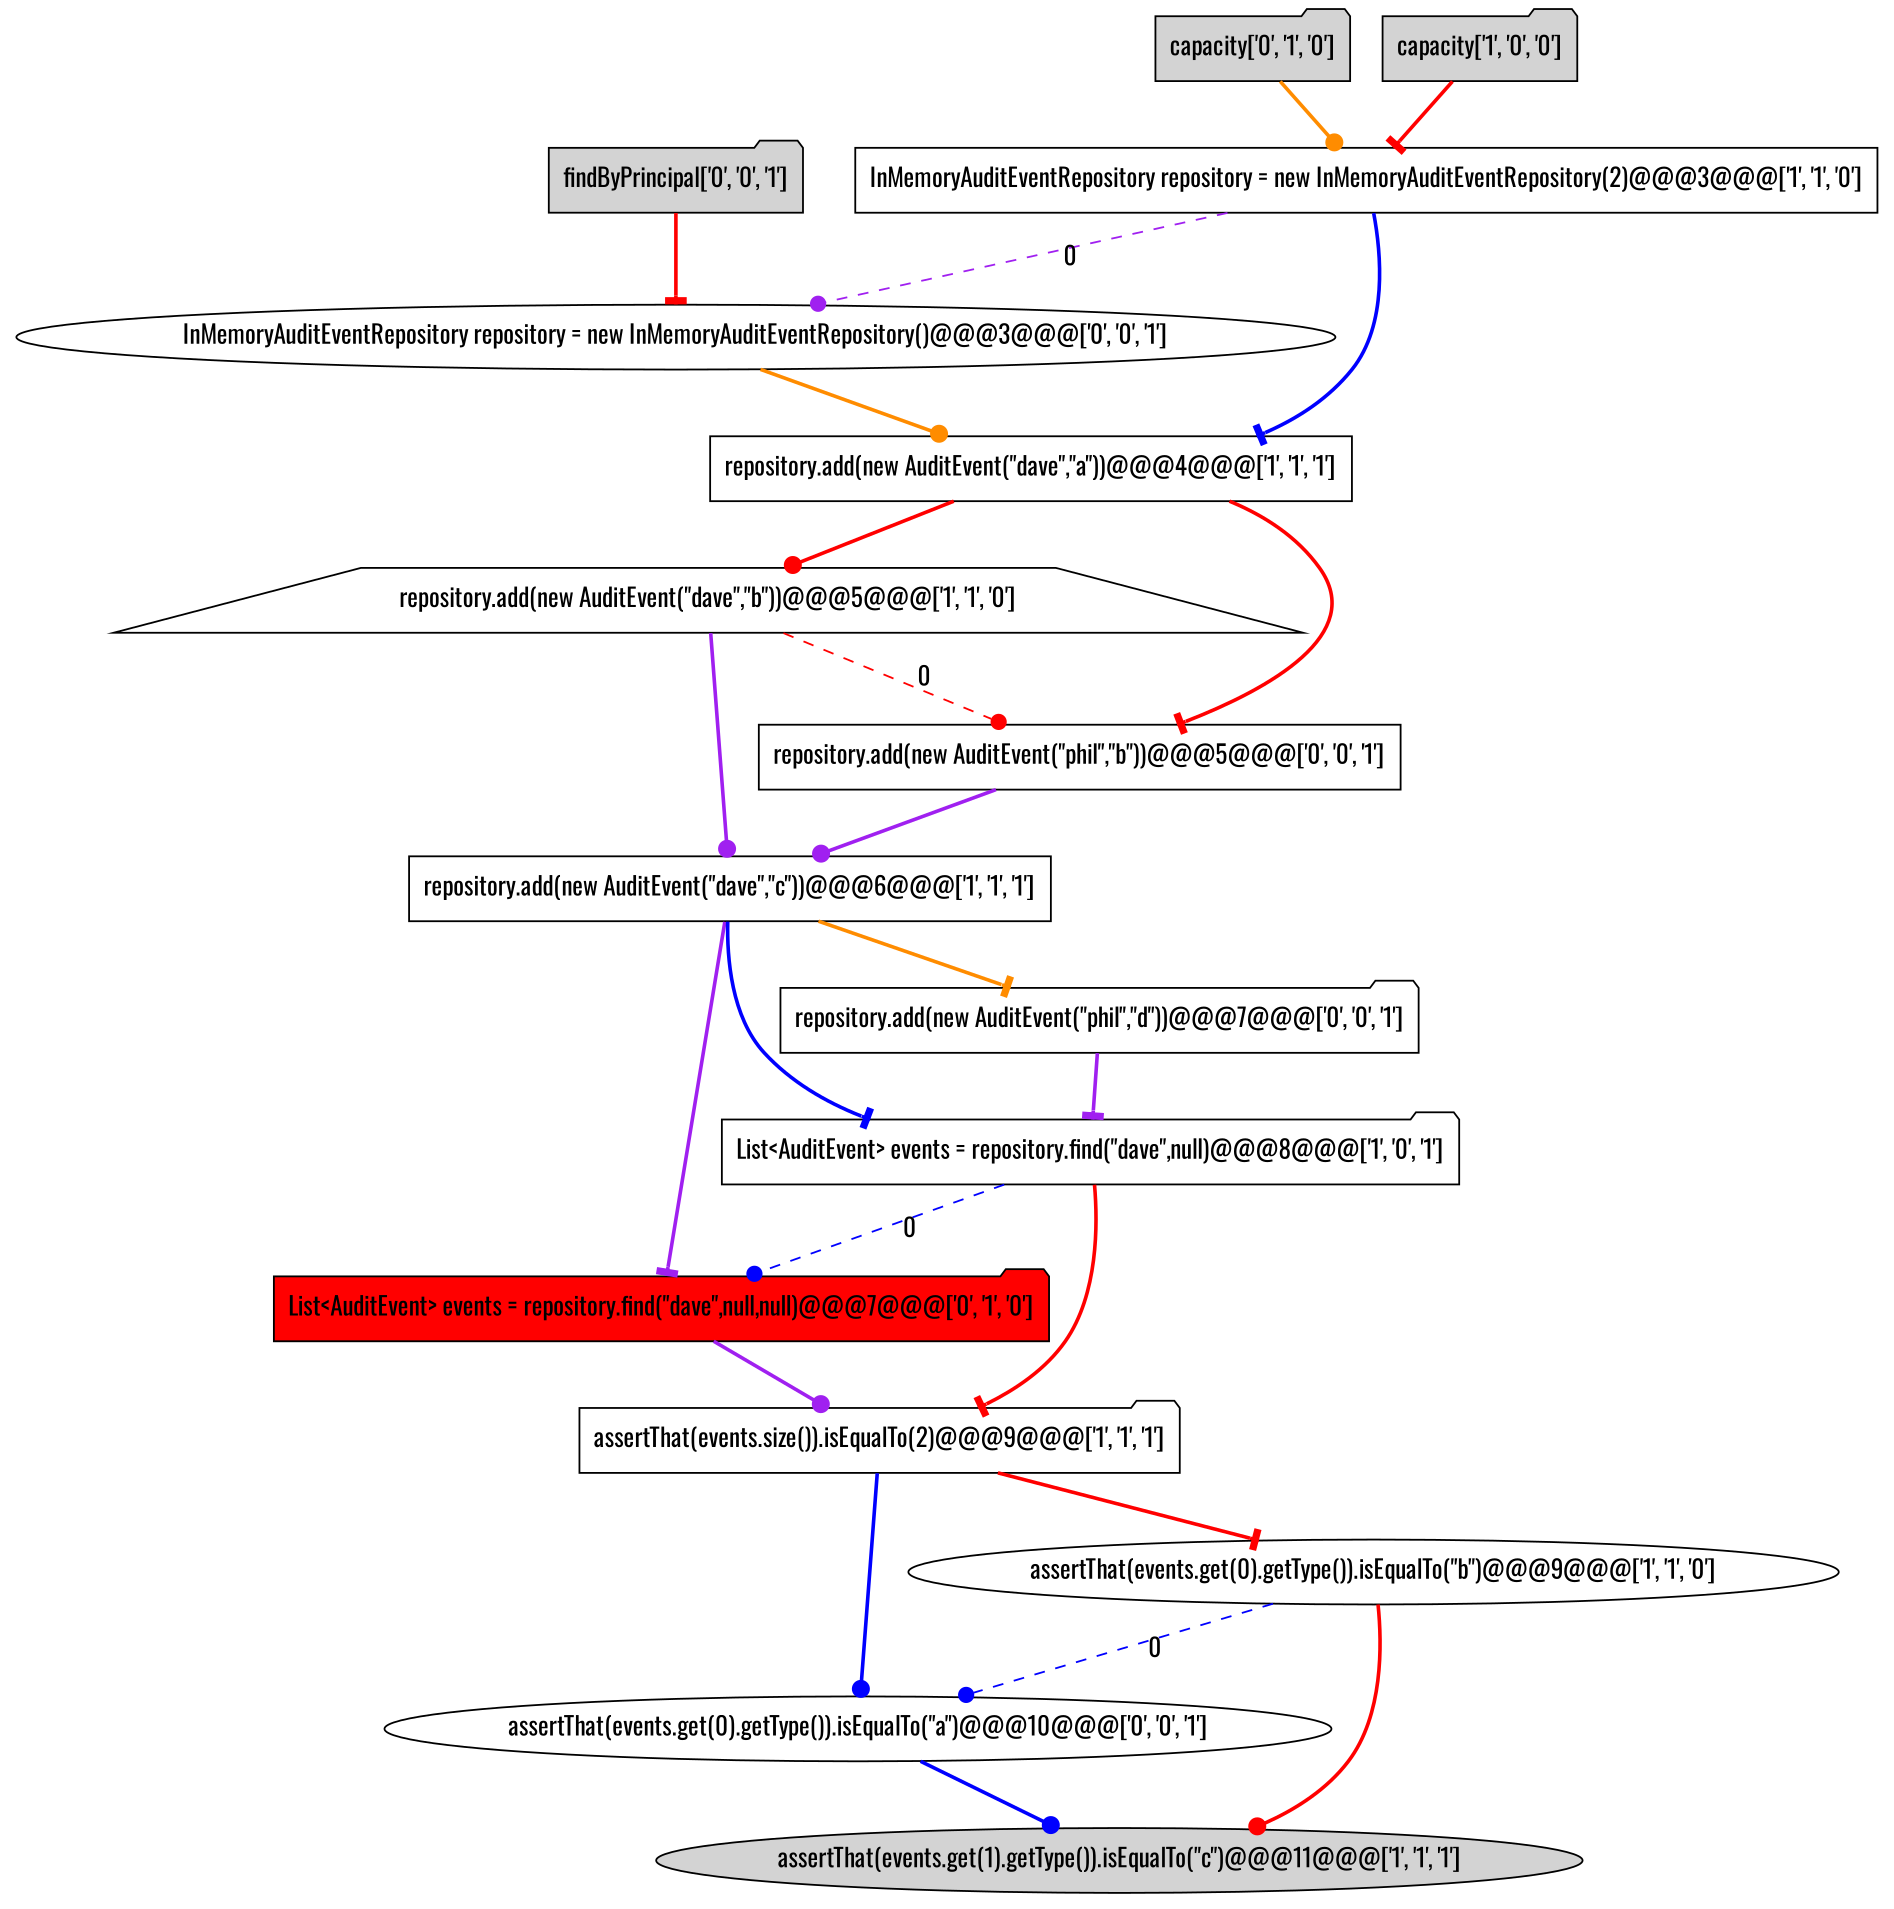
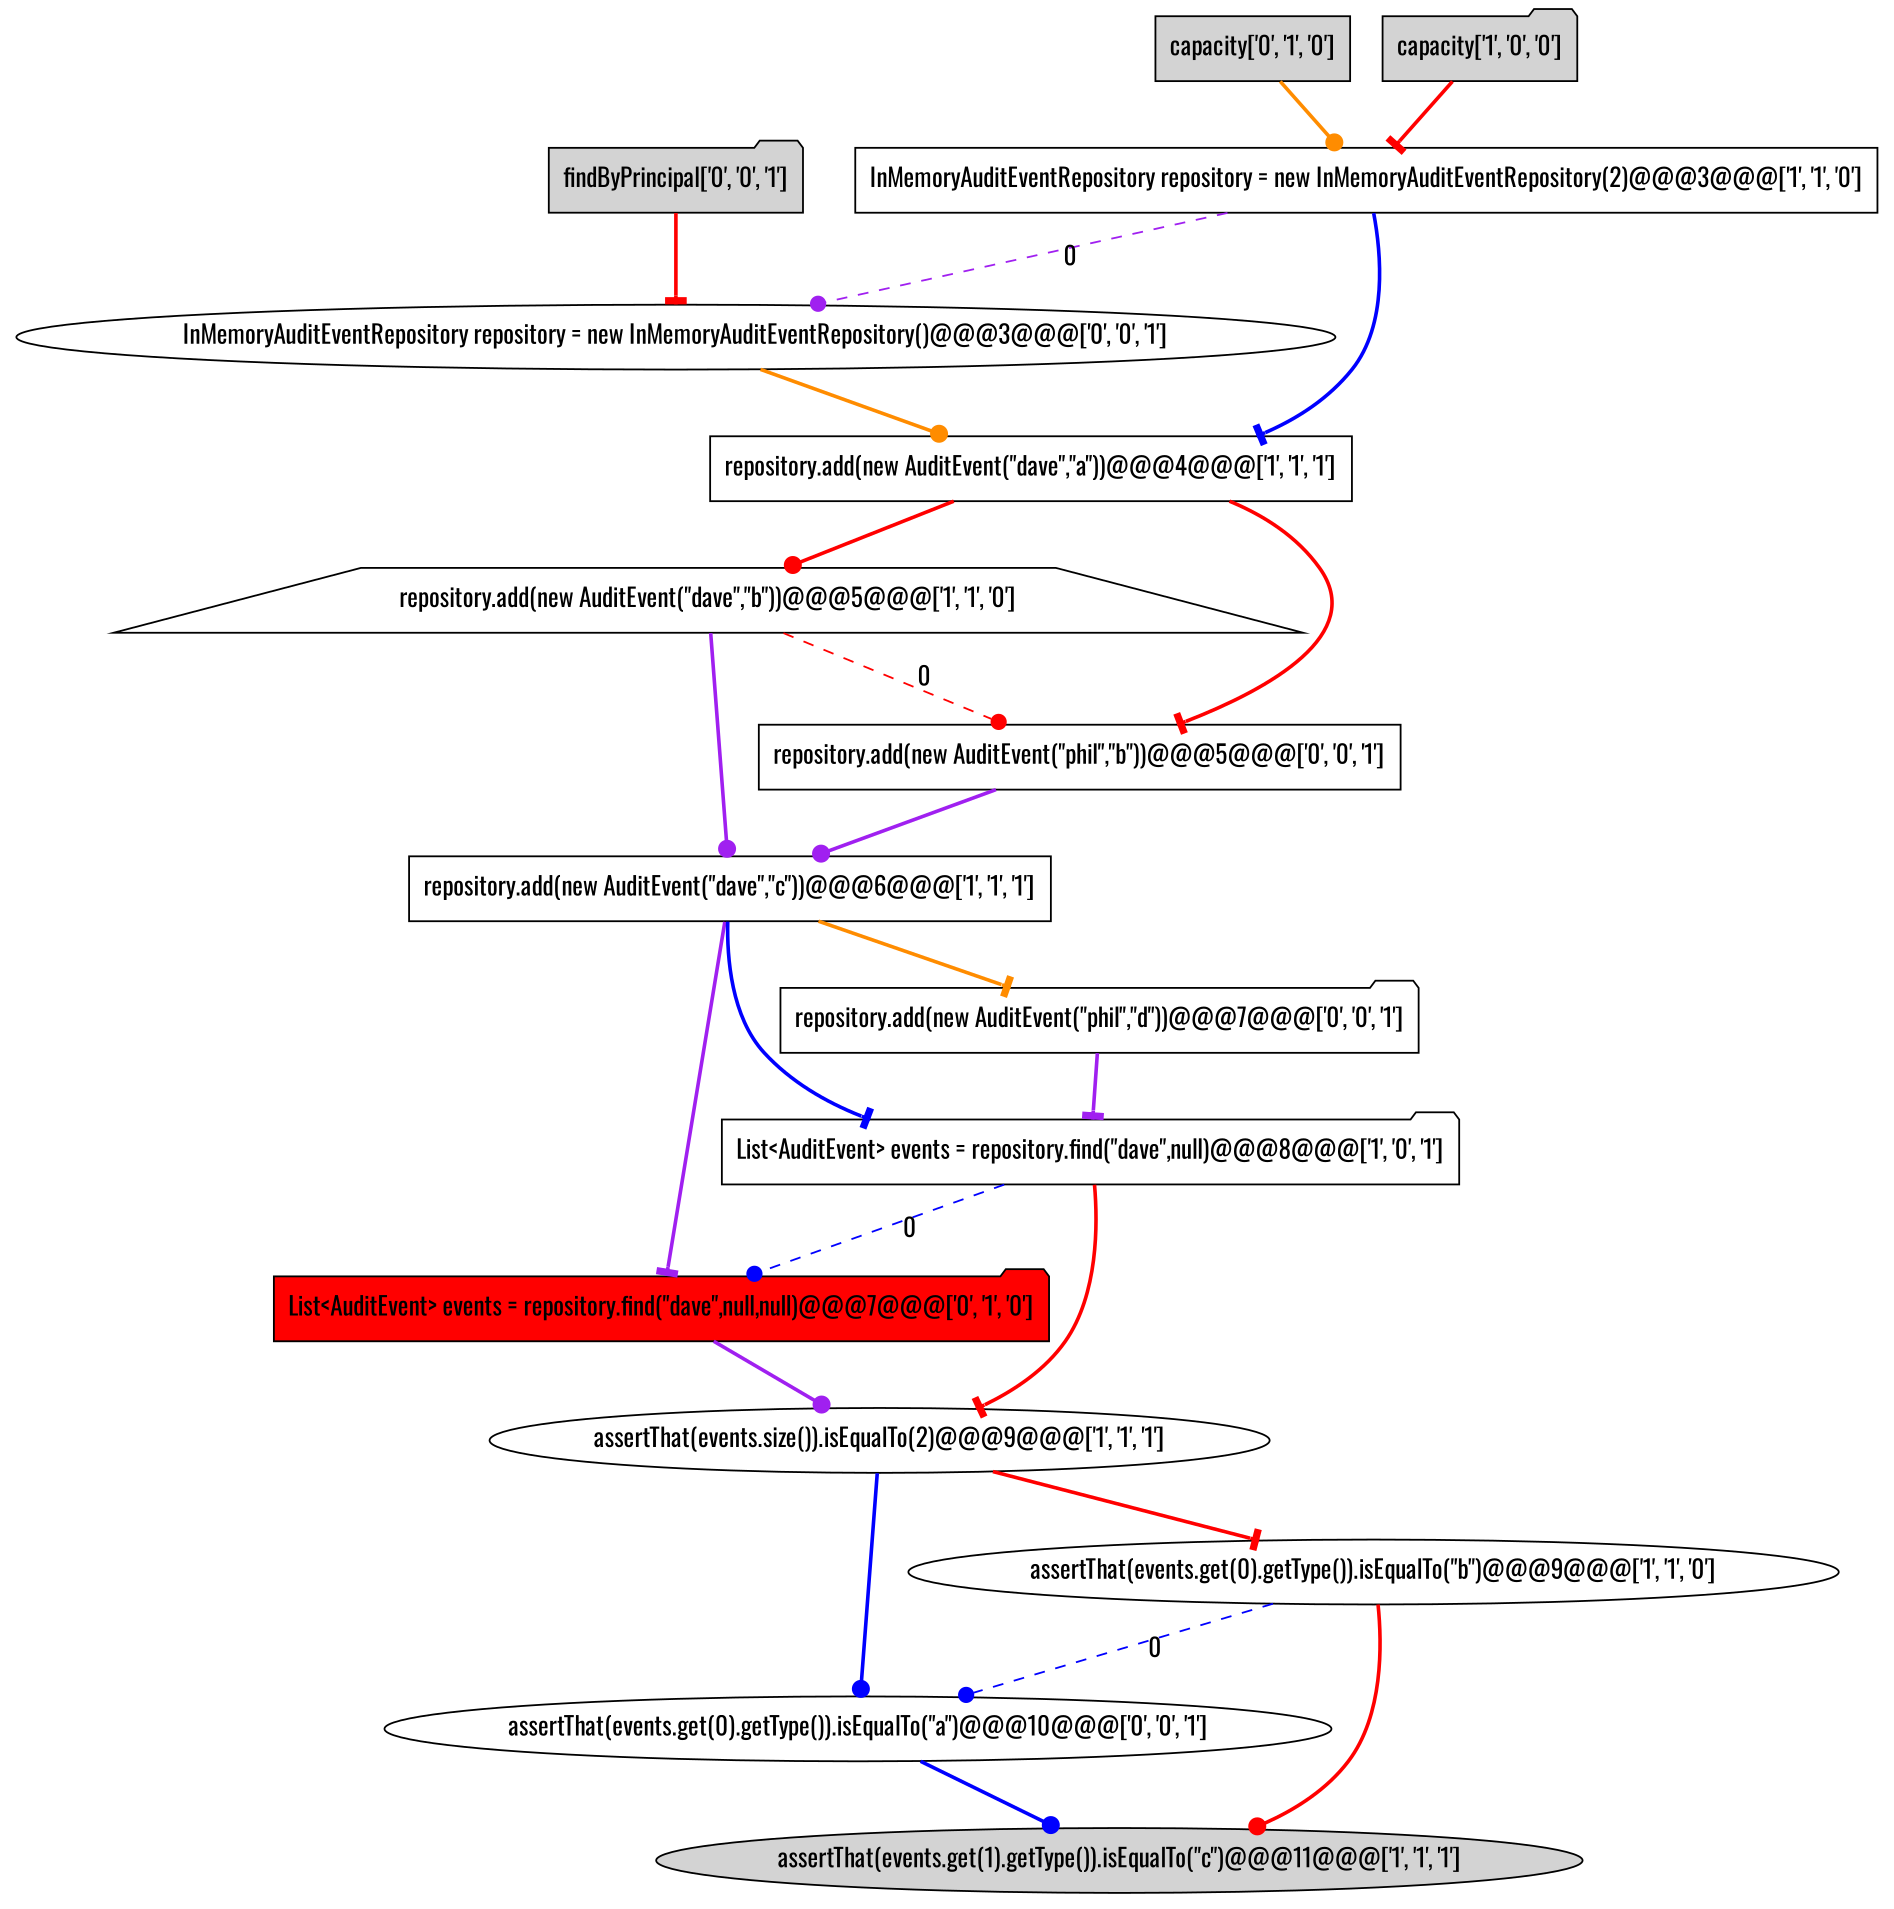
node "capacity['0', '1', '0']": shape folder -> box
node "assertThat(events.size()).isEqualTo(2)@@@9@@@['1', '1', '1']": shape folder -> ellipse
